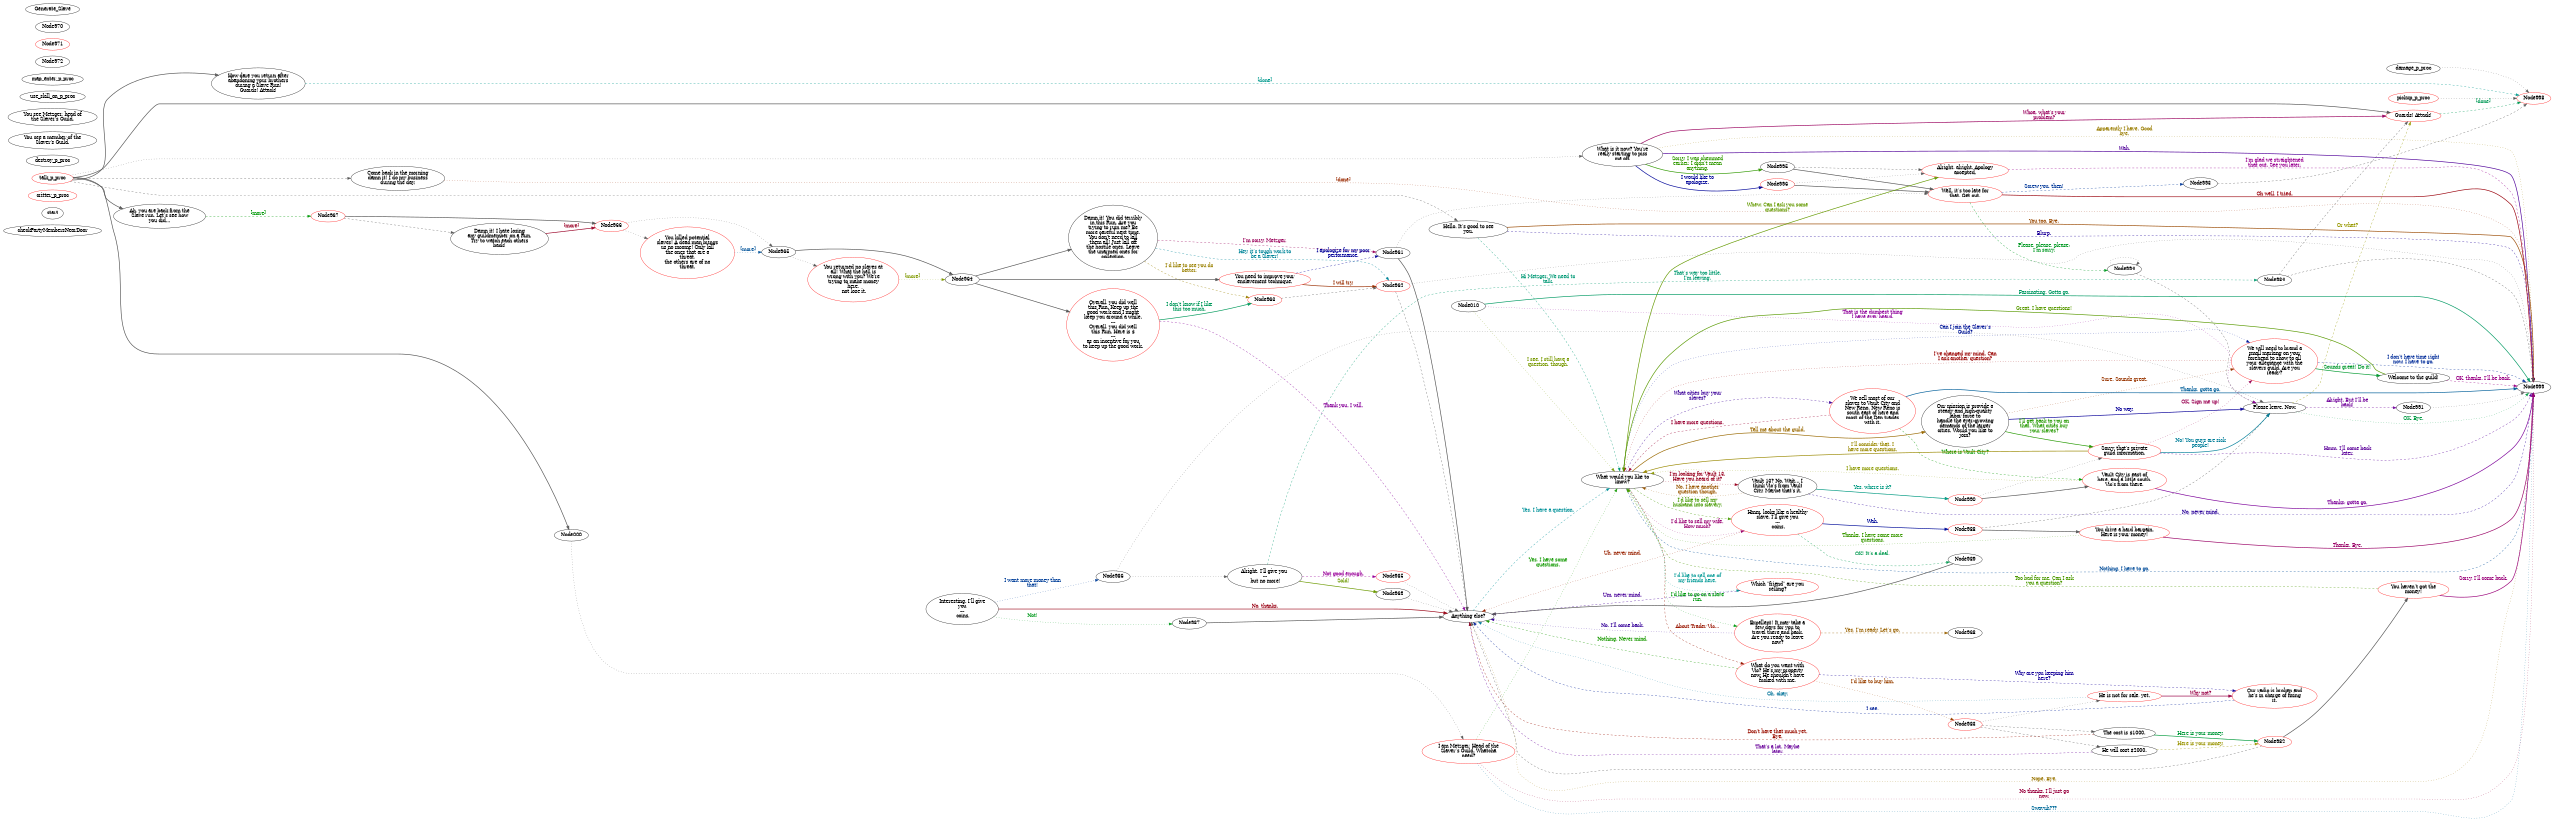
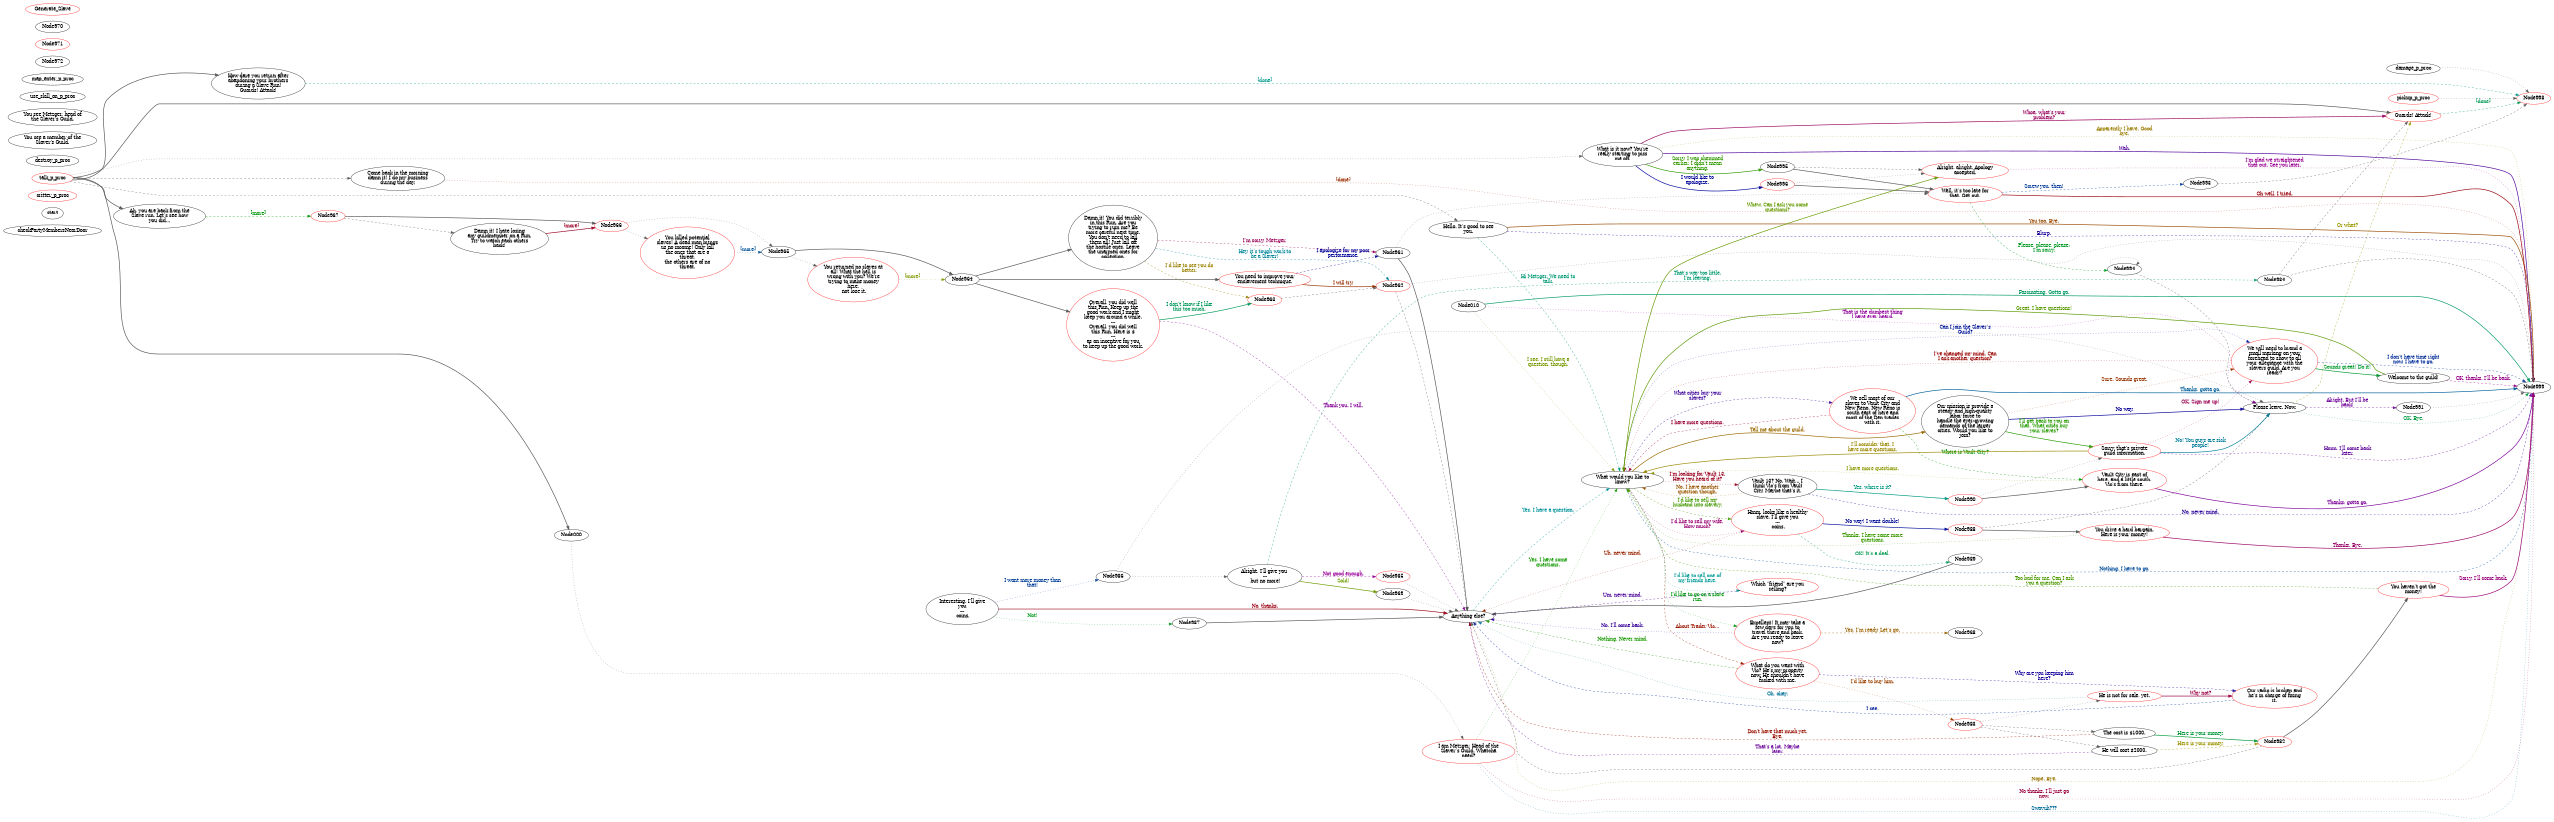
node "Generate_Slave": color black -> red
edge "Alright, alright. Apology accepted." -> "Node999": style dashed -> dotted
edge "Hmm, looks like a healthy slave. I’ll give you --- coins." -> "Node988": label "Wah." -> "No way! I want double!"
